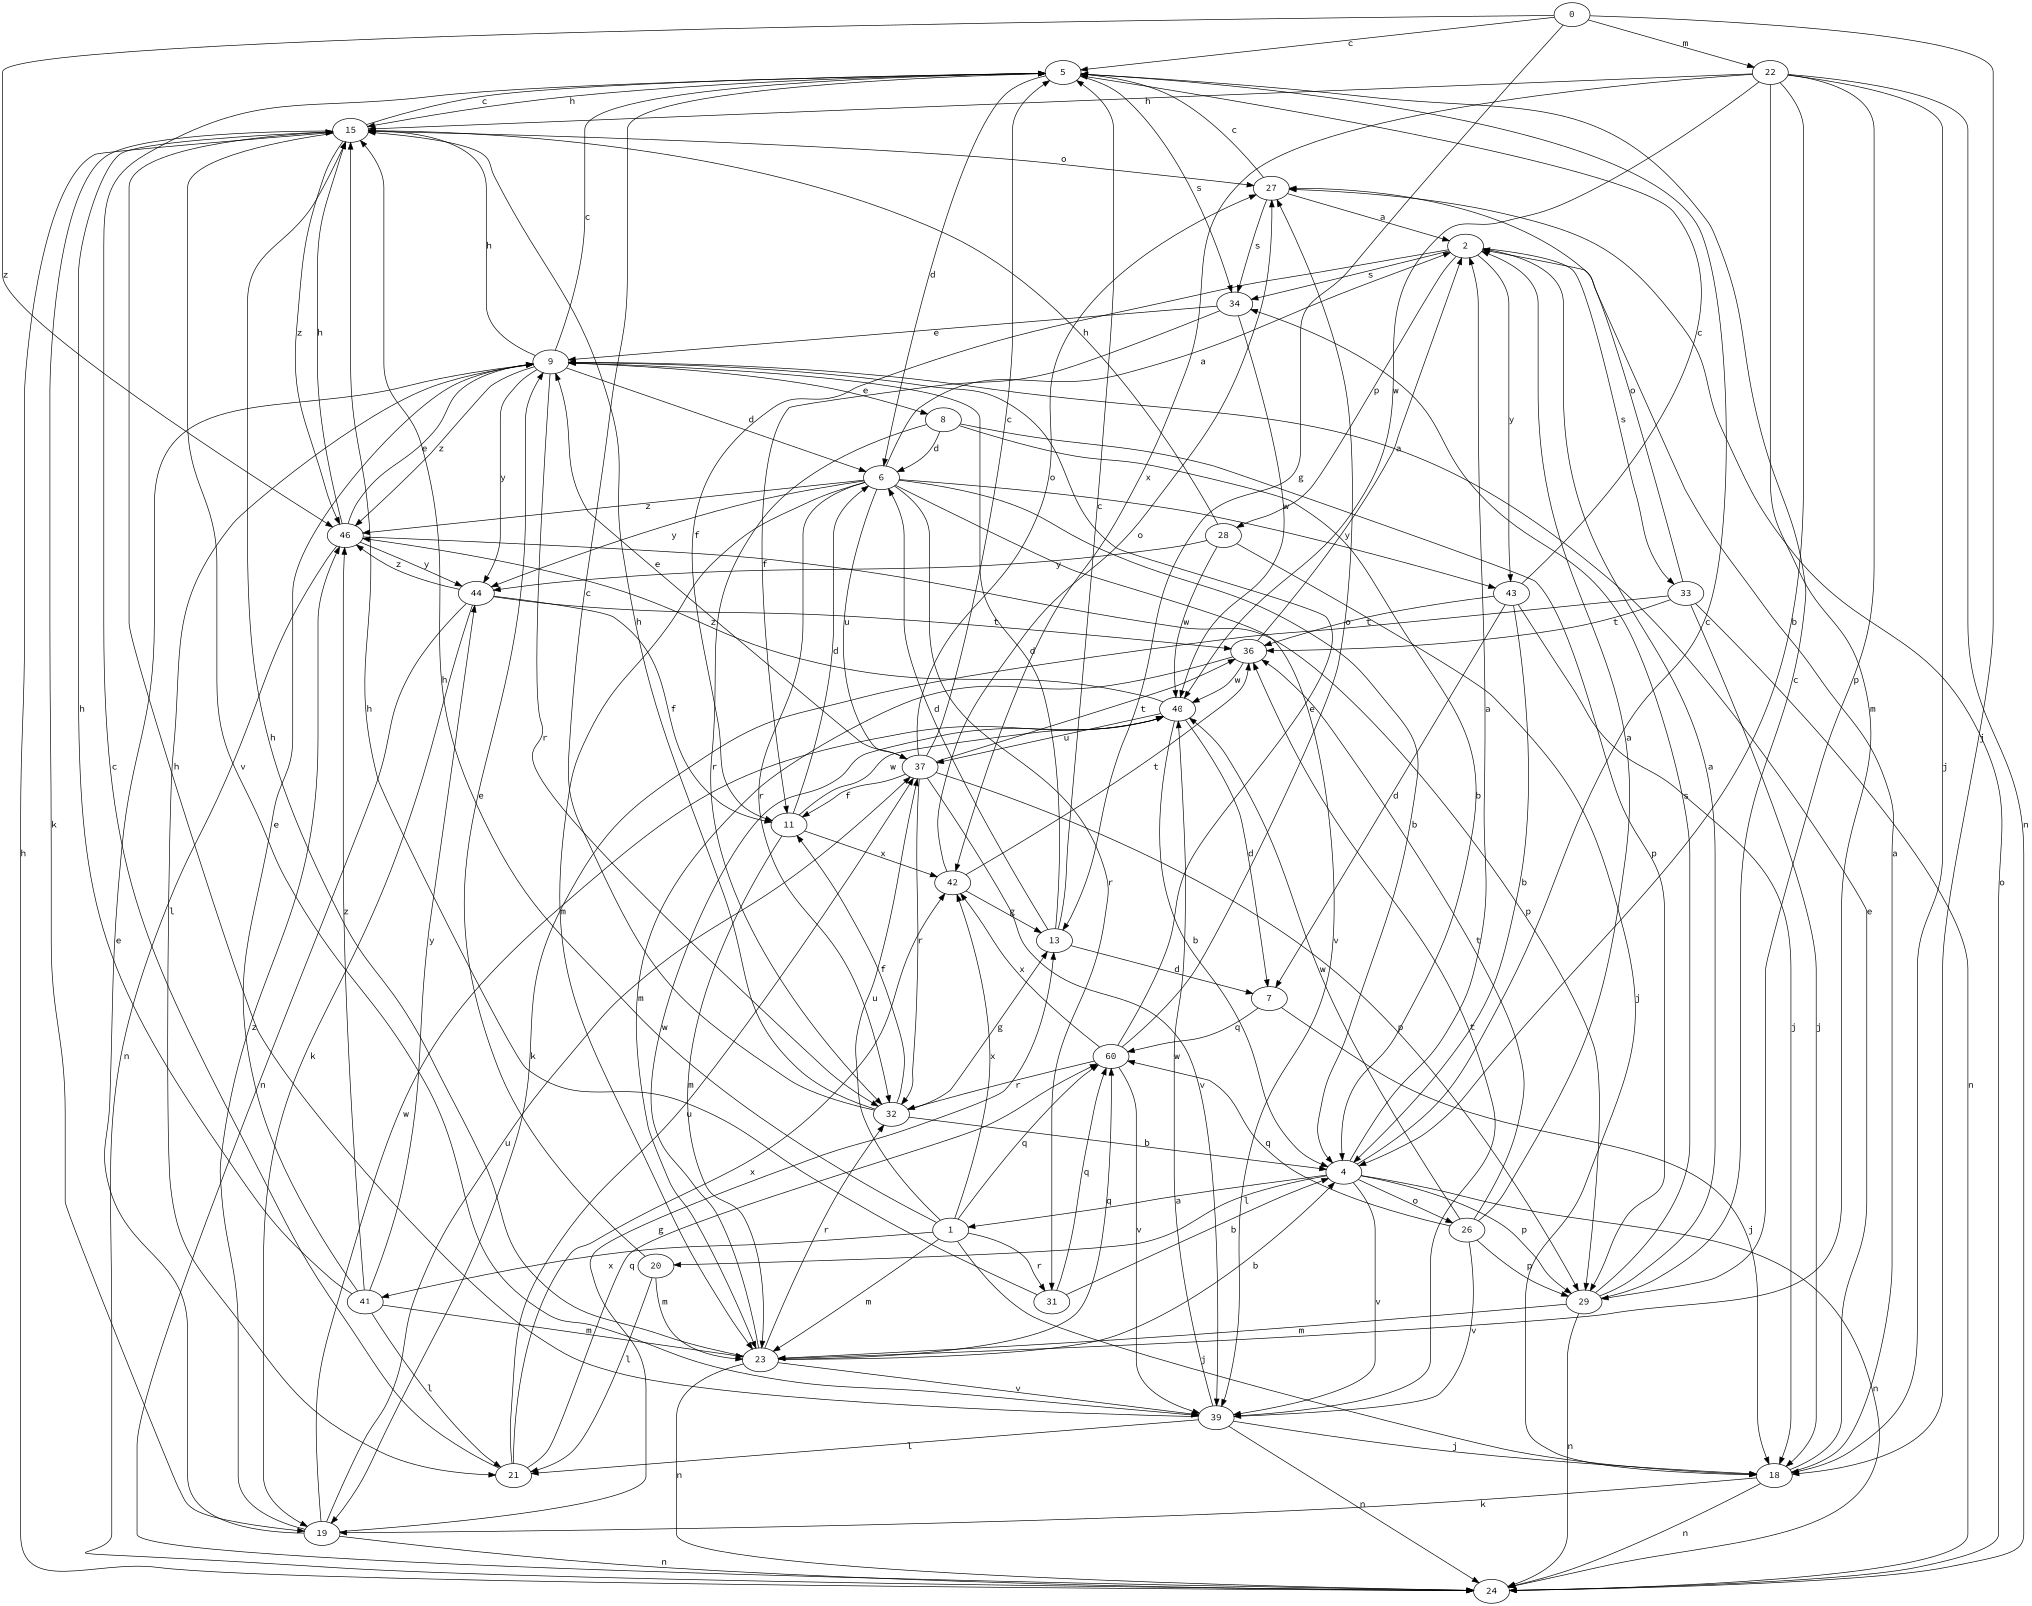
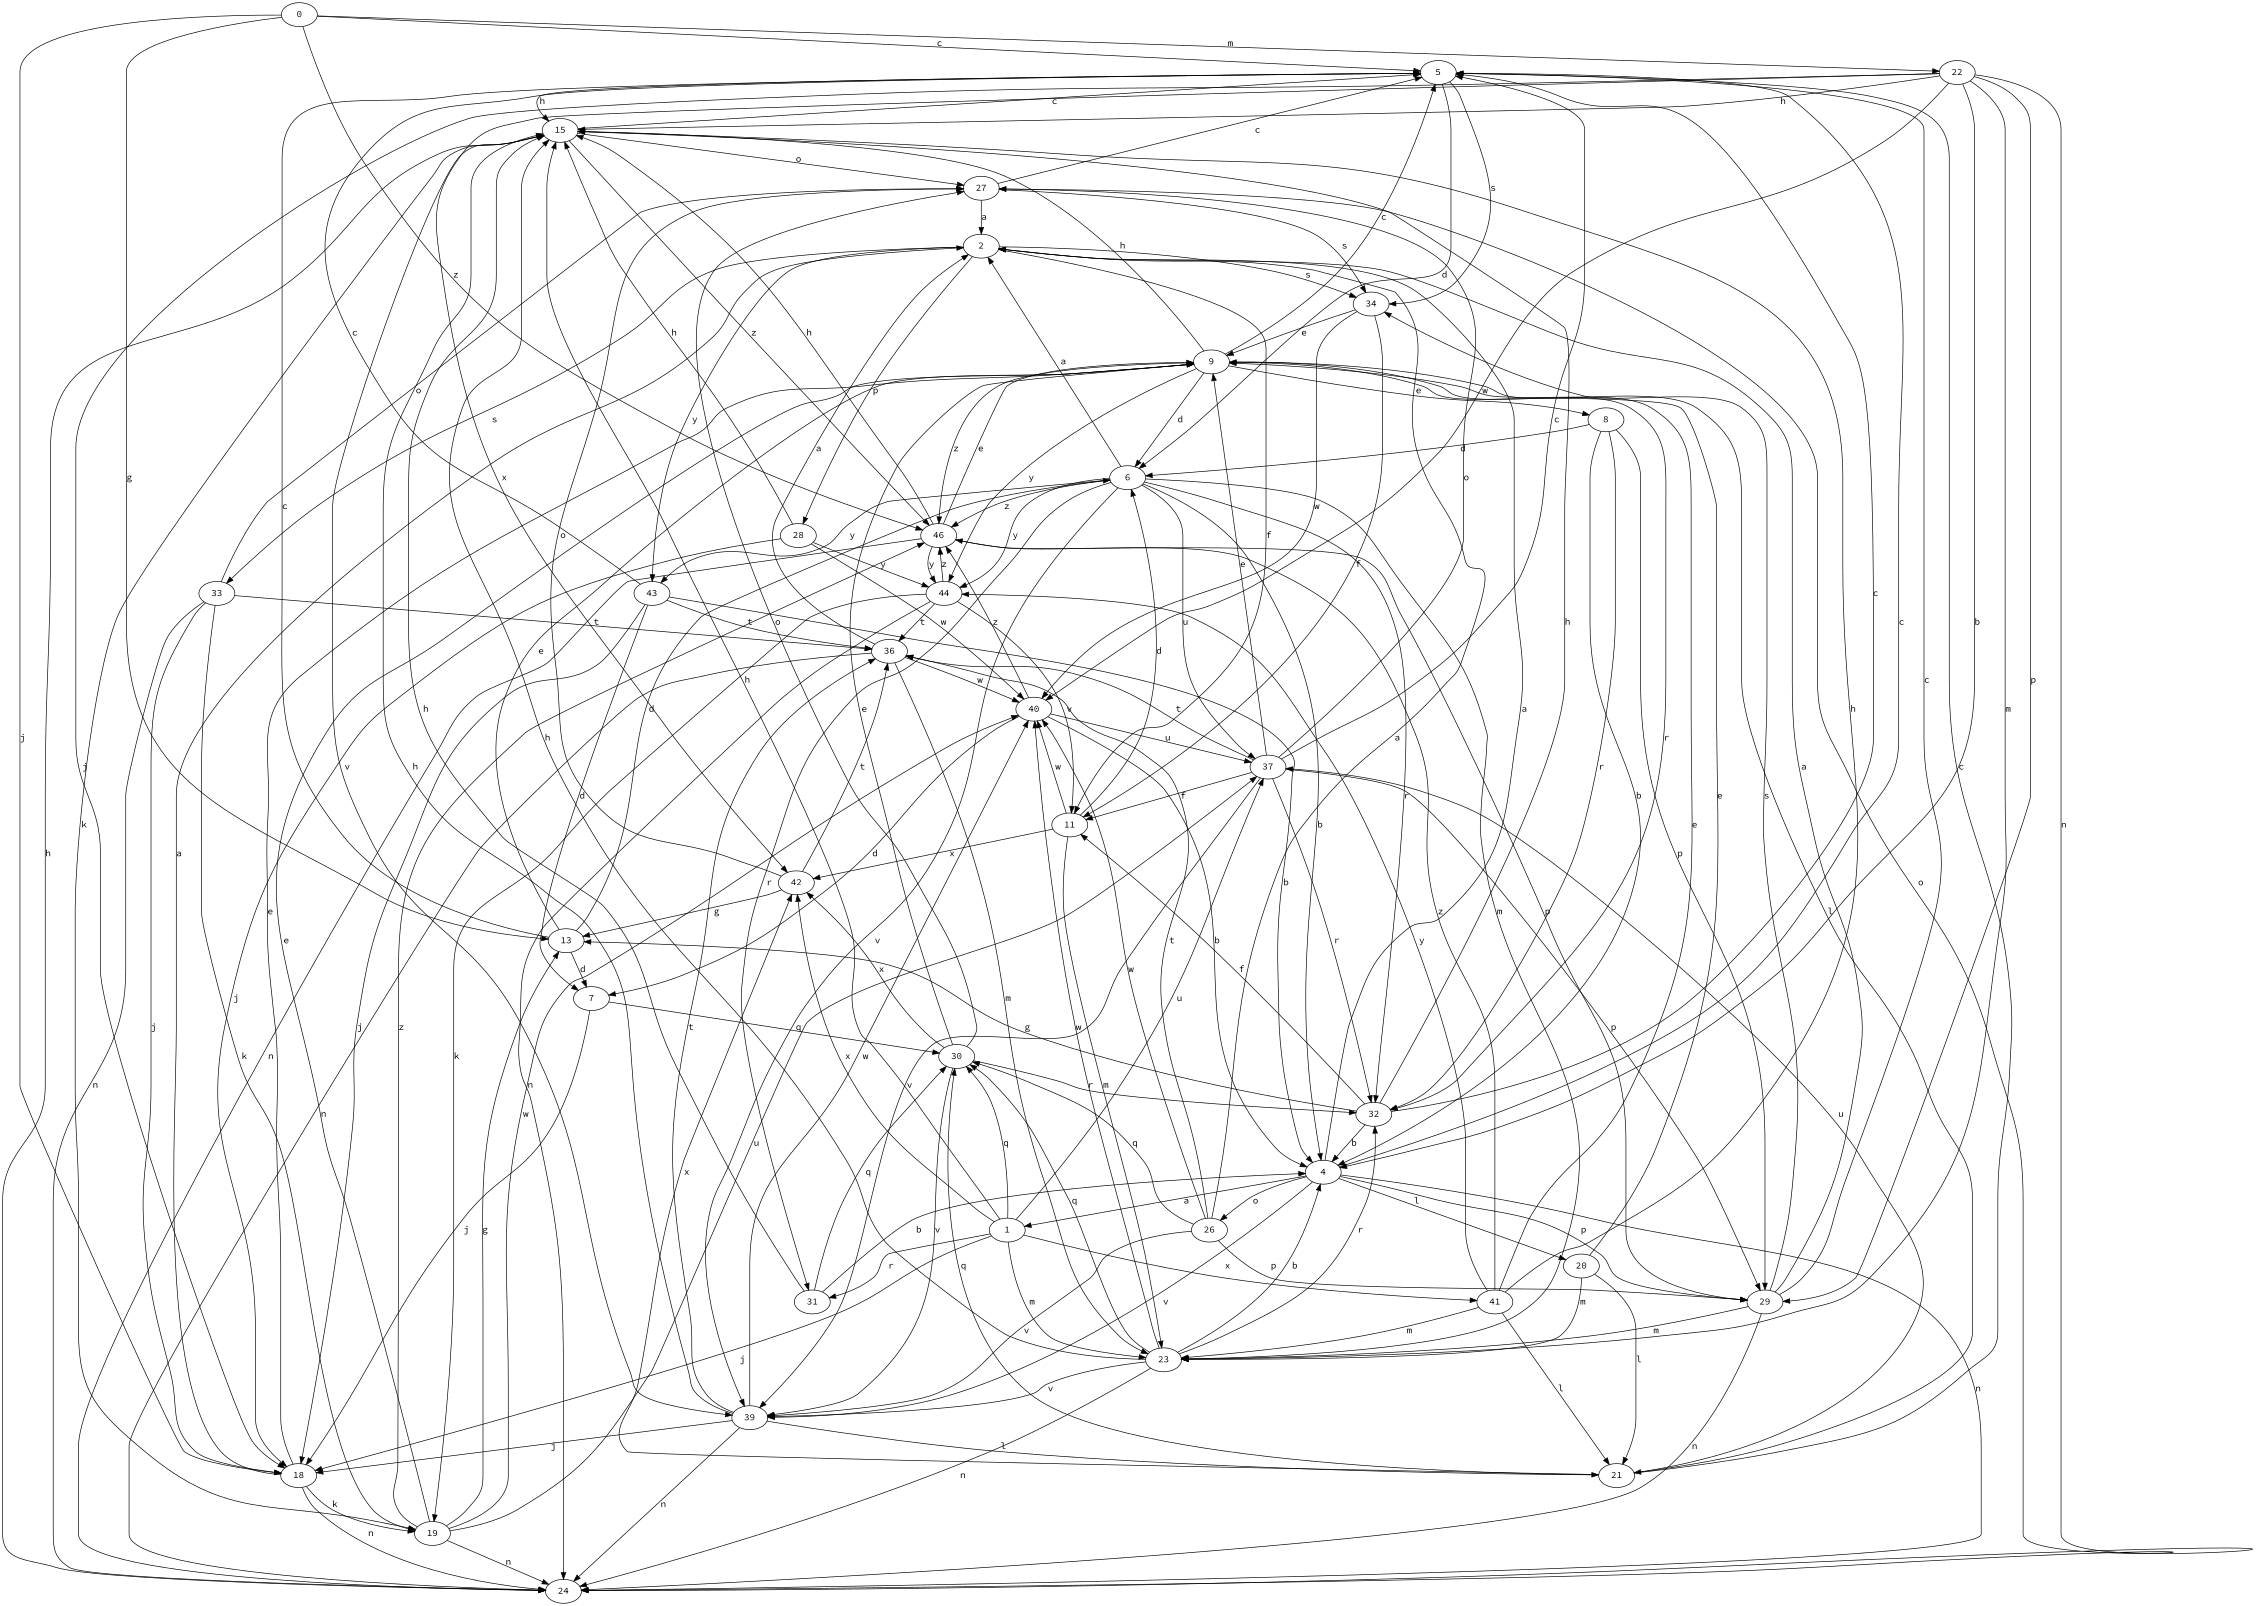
edge "13" -> "9": label "d" -> "e"
edge "44" -> "11": label "f" -> "v"
node "60": label "60" -> "30"
edge "36" -> "24": added, label "n"
